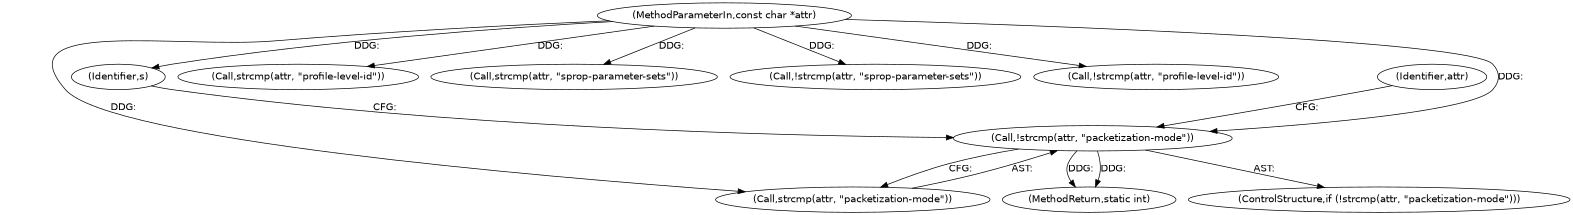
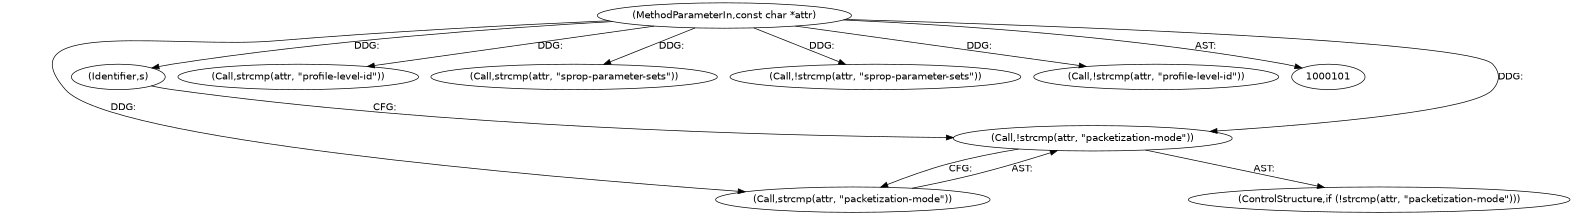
node "1000101": added
node "(Identifier,attr)": removed
node "(MethodReturn,static int)": removed
